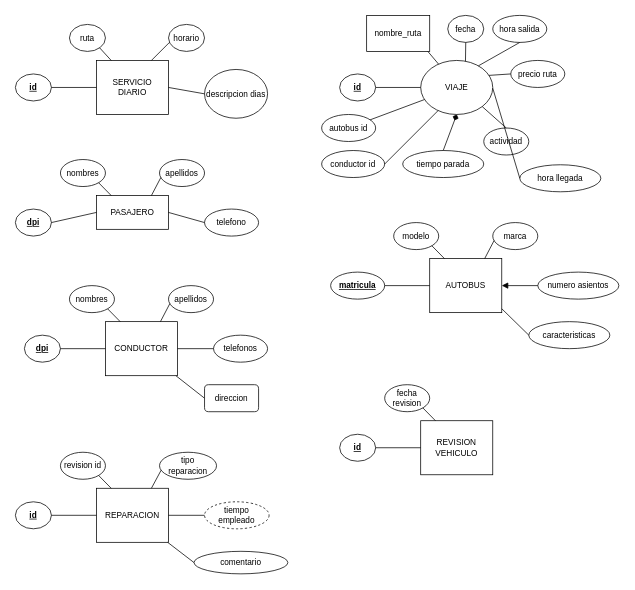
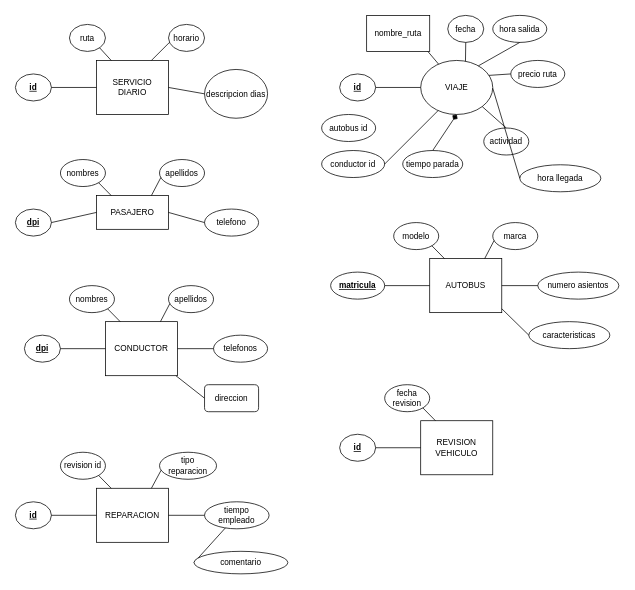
edge "VIAJE" -- "autobus id": removed
node "tiempo parada": size 81x27 -> 60x27
edge "numero asientos" -> "AUTOBUS": arrowhead block -> none
node "tiempo empleado": style dashed -> solid
edge "REPARACION" -- "comentario": now "tiempo empleado" -- "comentario"
